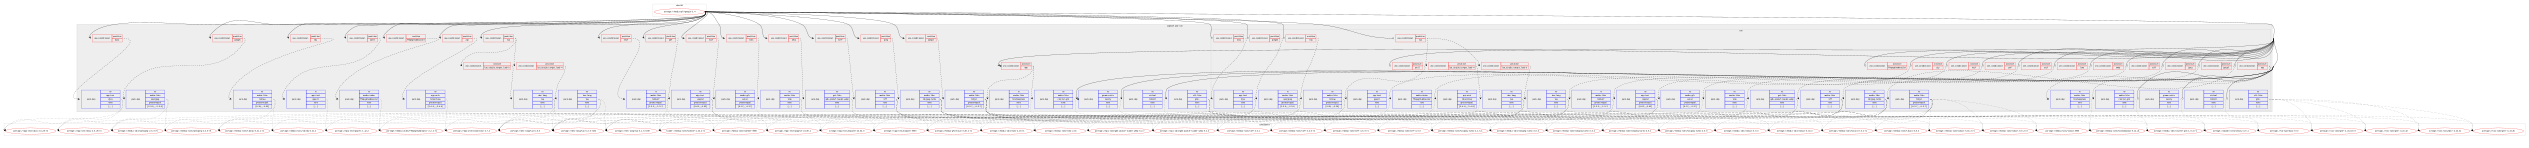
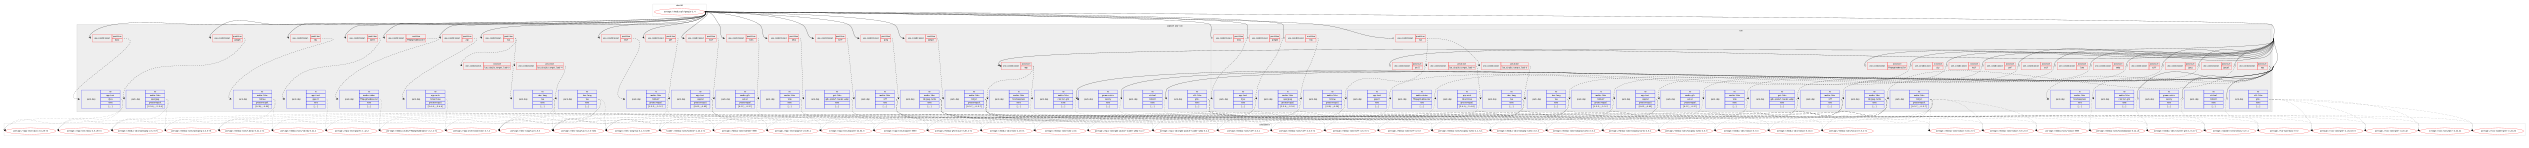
node "portage://media-libs/libjxl-0.8.3": removed
node "portage://x11-libs/gtk+-3.24.35": label "portage://x11-libs/gtk+-3.24.35" -> "portage://x11-loader/gtk+-3.24.35"
